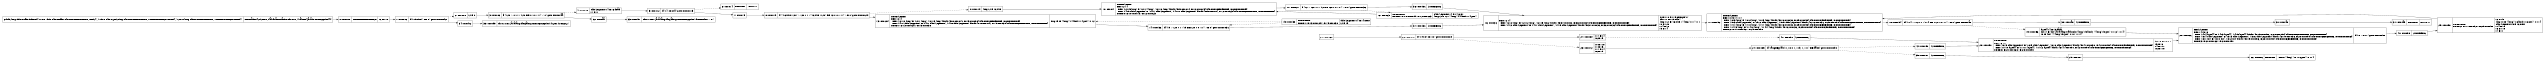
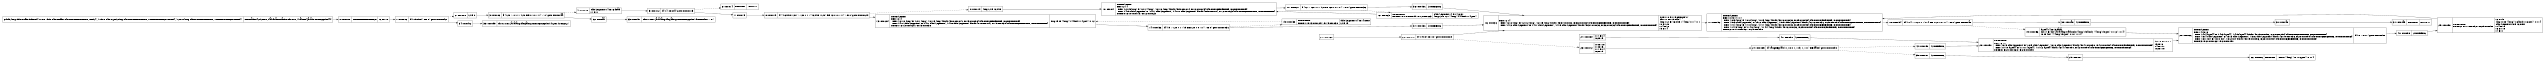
edge "15: 0x0038" -> "14: 0x0036": reversed
node "20: 0x006c": text "THIS_START" -> "LOOP_START"
edge "22: 0x0070" -> "27: 0x008d": now "22: 0x0070" -> "16: 0x003c"
edge "27: 0x008d" -> "41: 0x0090": style dashed -> solid
